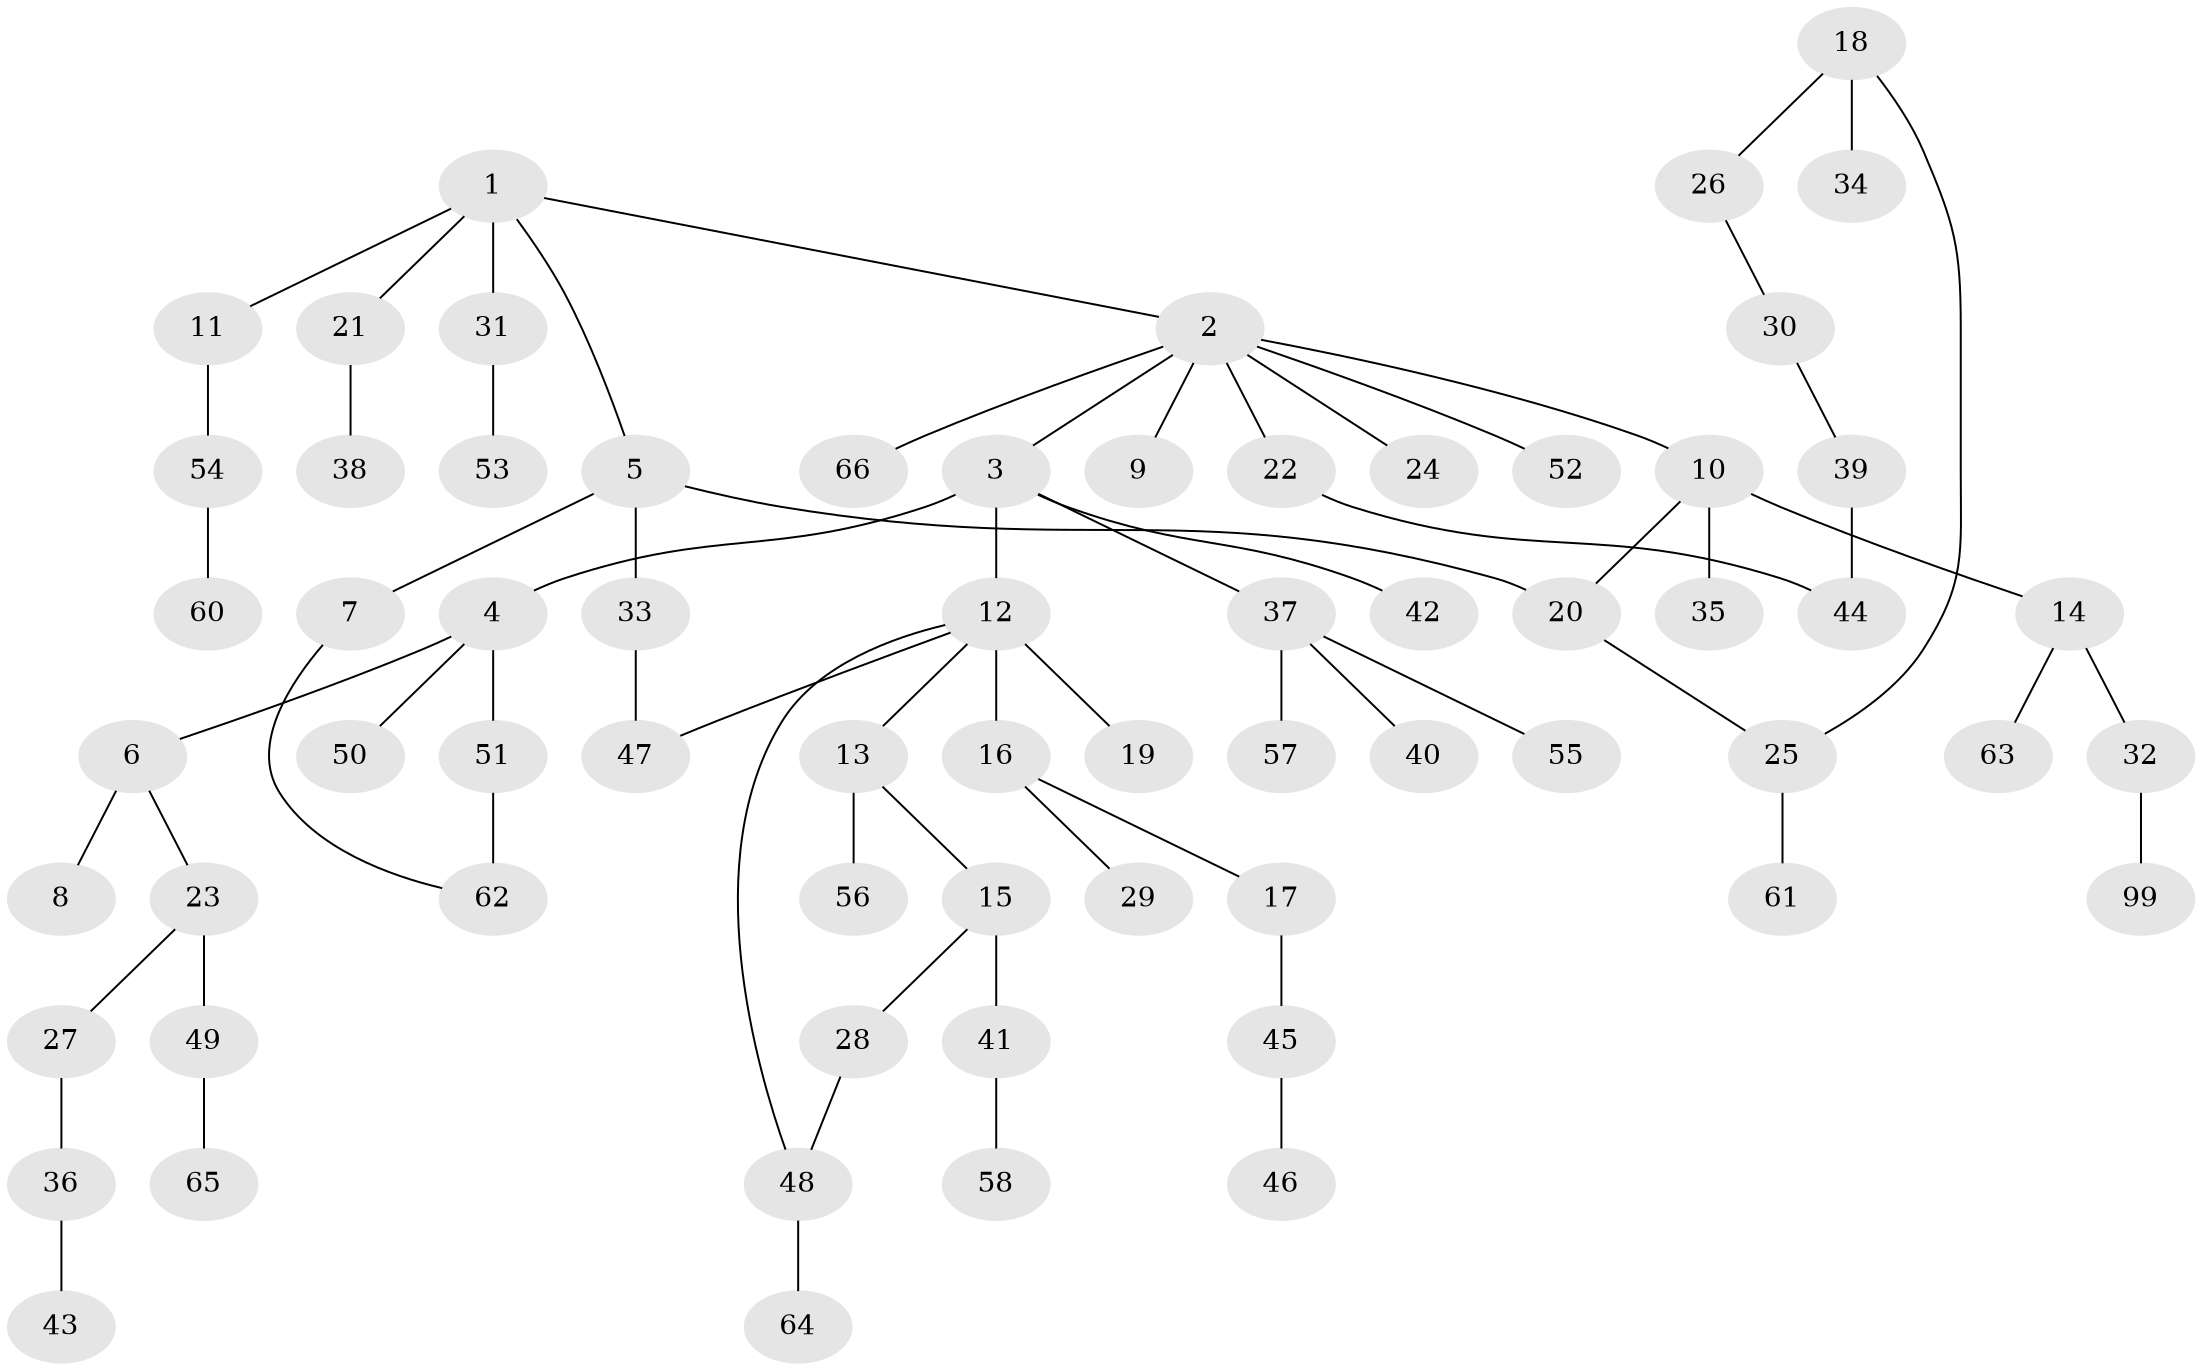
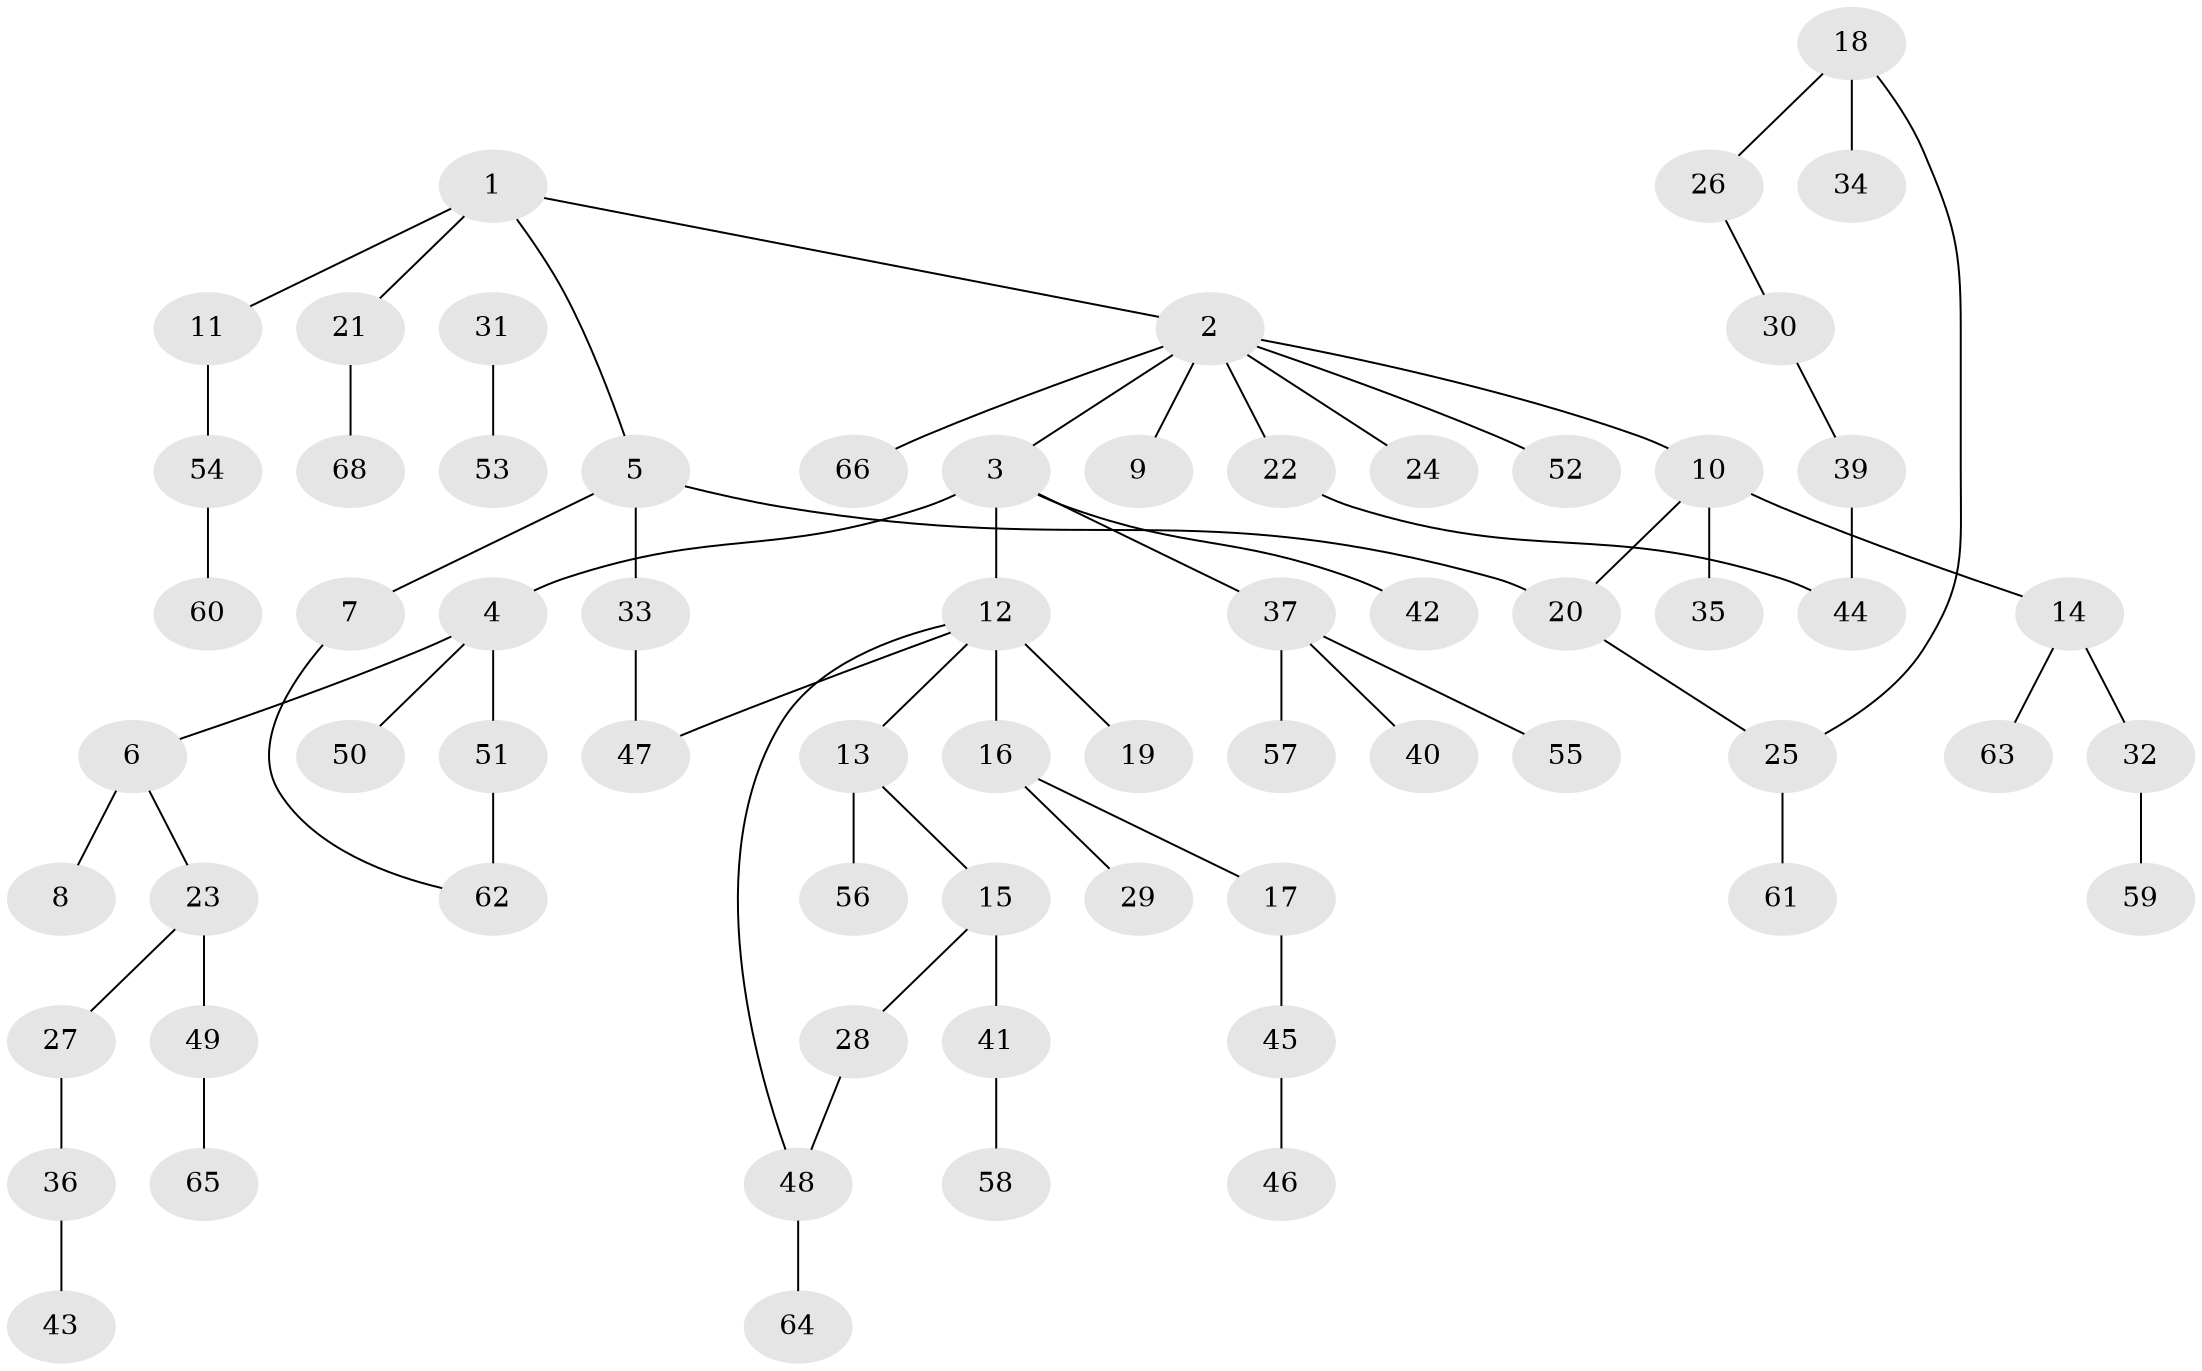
edge "1" -- "31": removed
node "38": label "38" -> "68"
node "99": label "99" -> "59"
